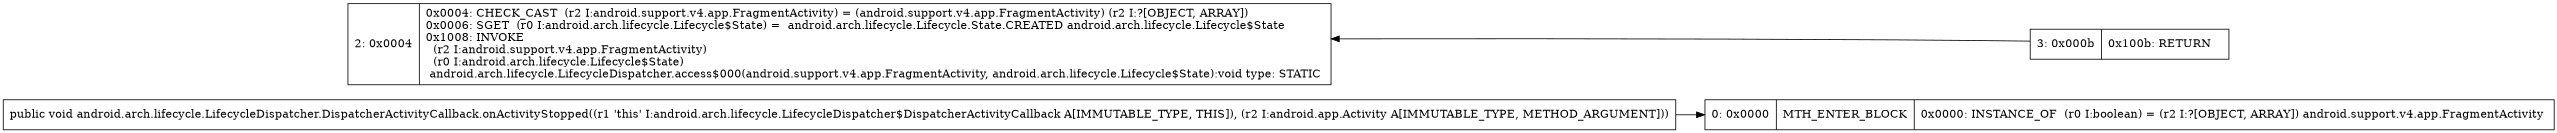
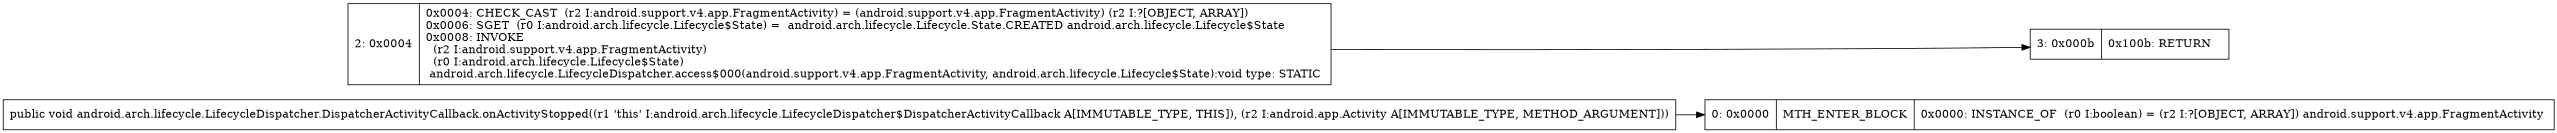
node "2: 0x0004": text "0x1008: INVOKE" -> "0x0008: INVOKE"
edge "3: 0x000b" -> "2: 0x0004": reversed
